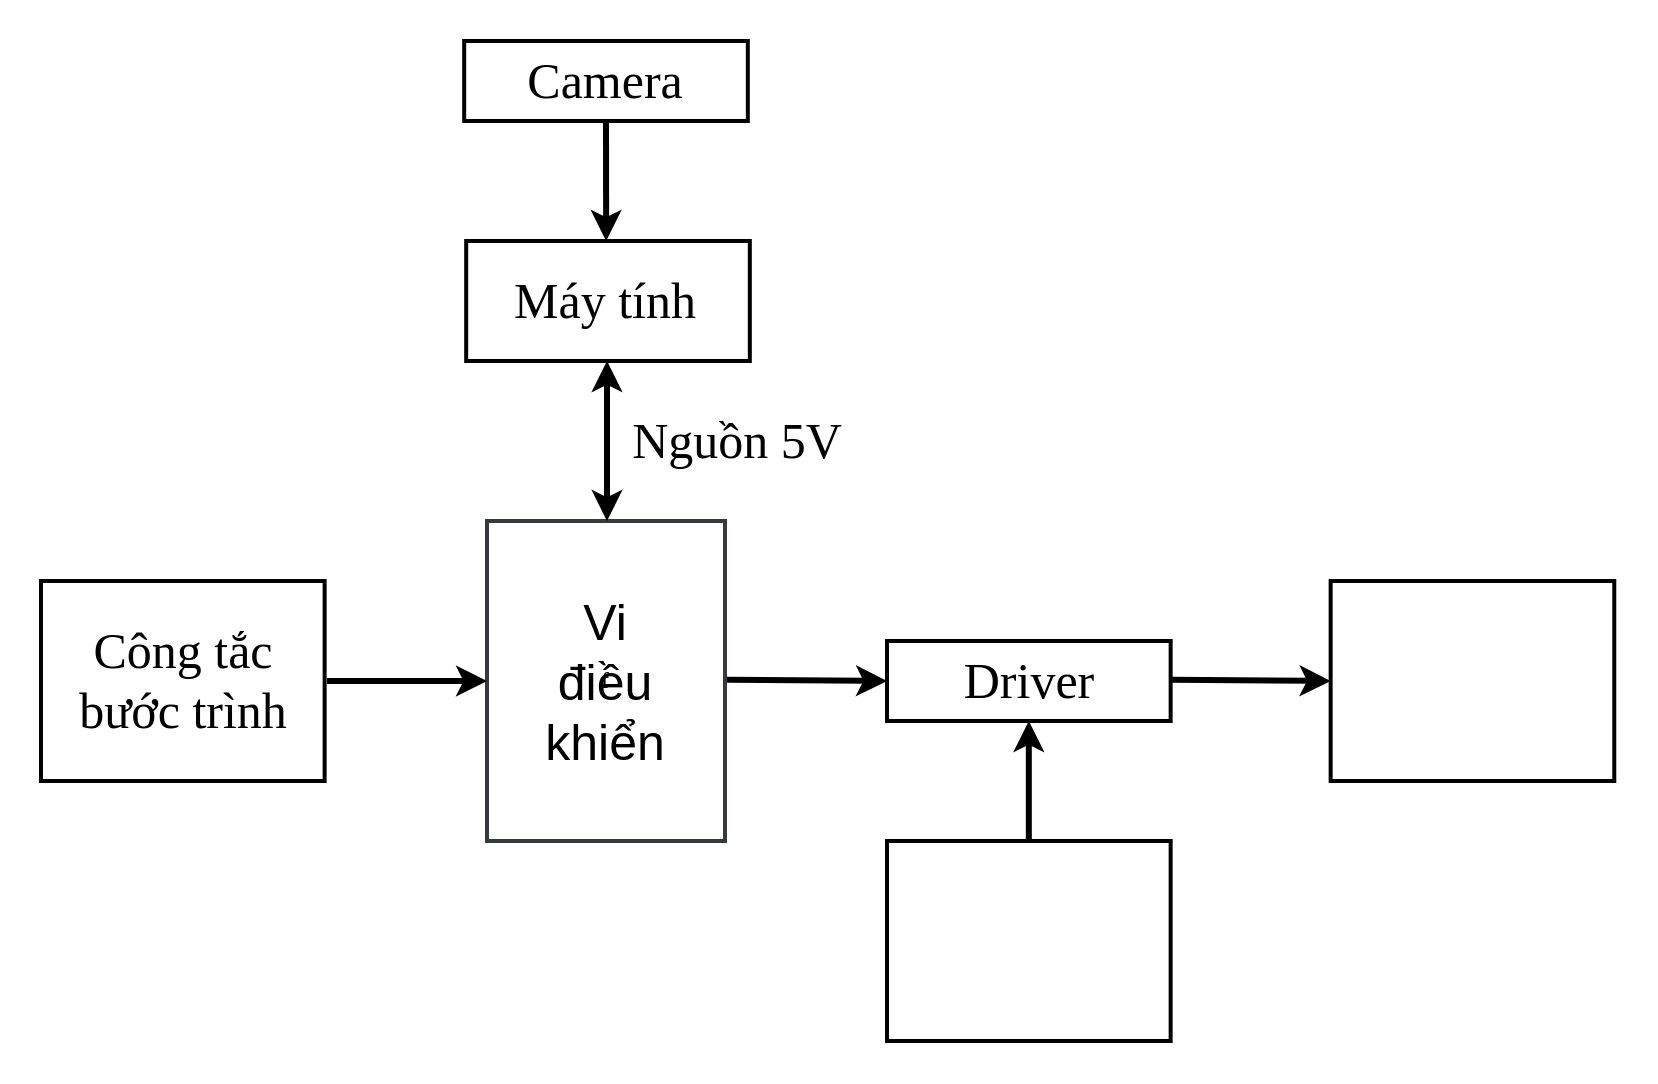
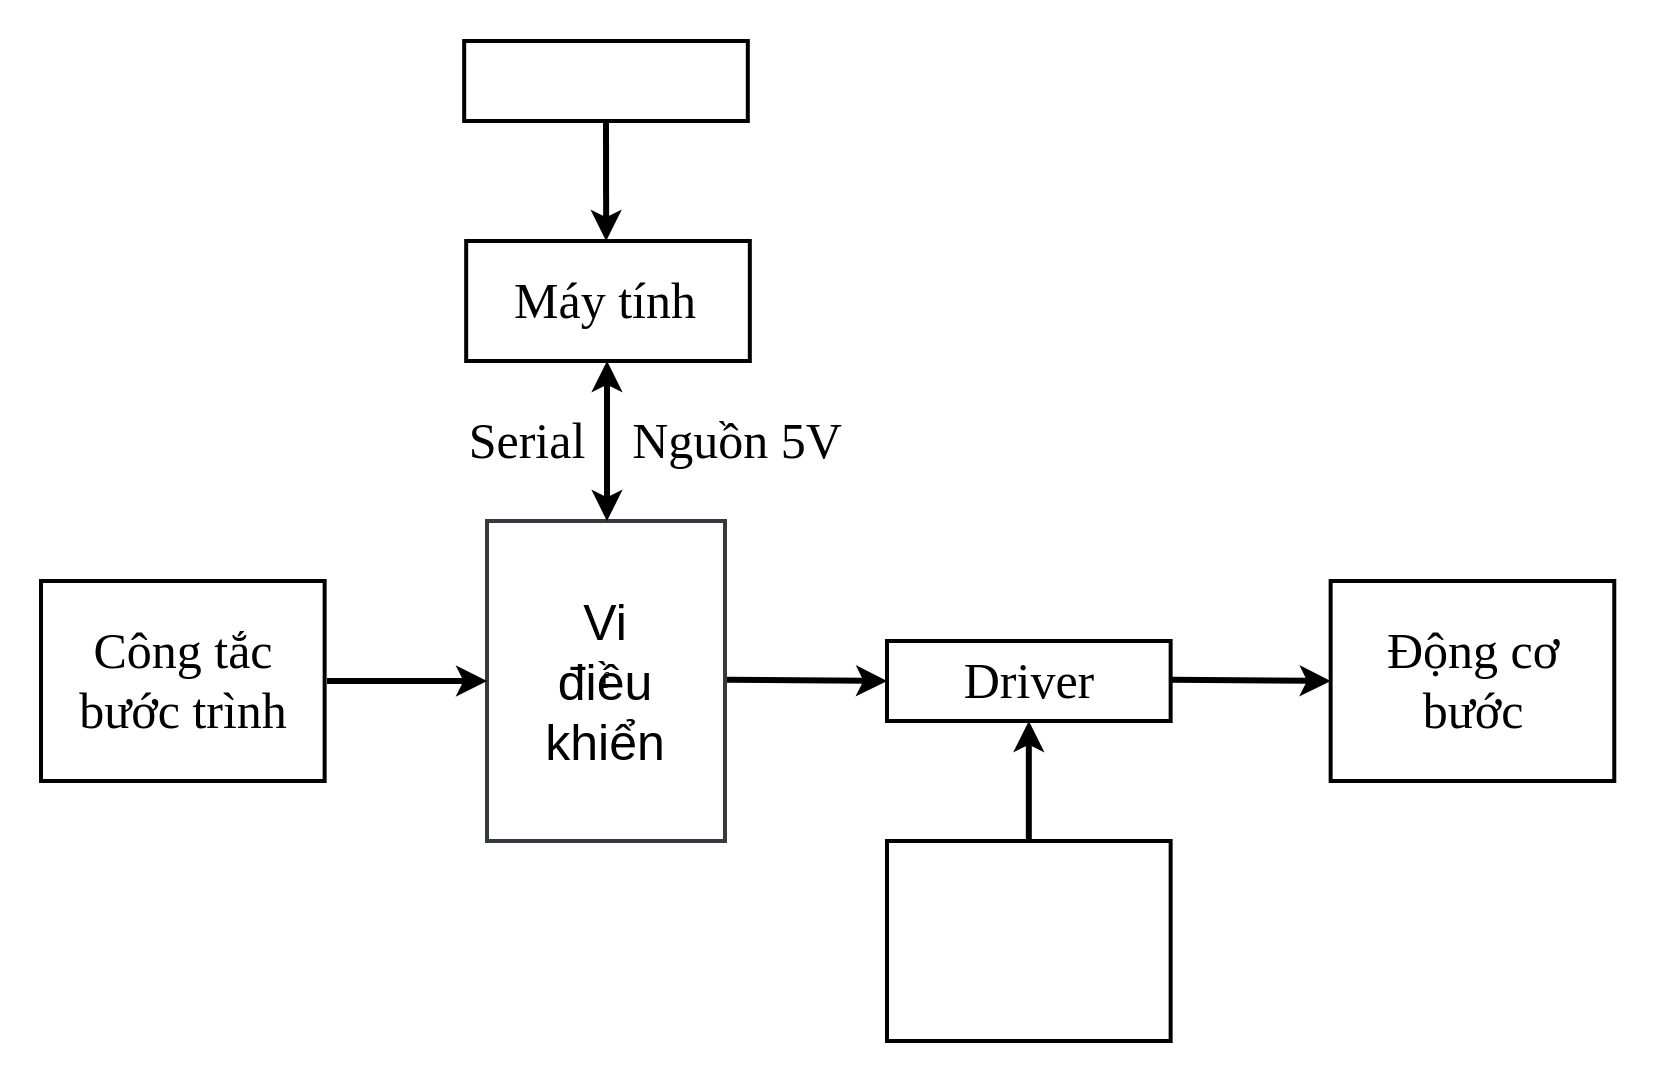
node "Camera": removed
node "Serial": added
node "Động cơ bước": added
